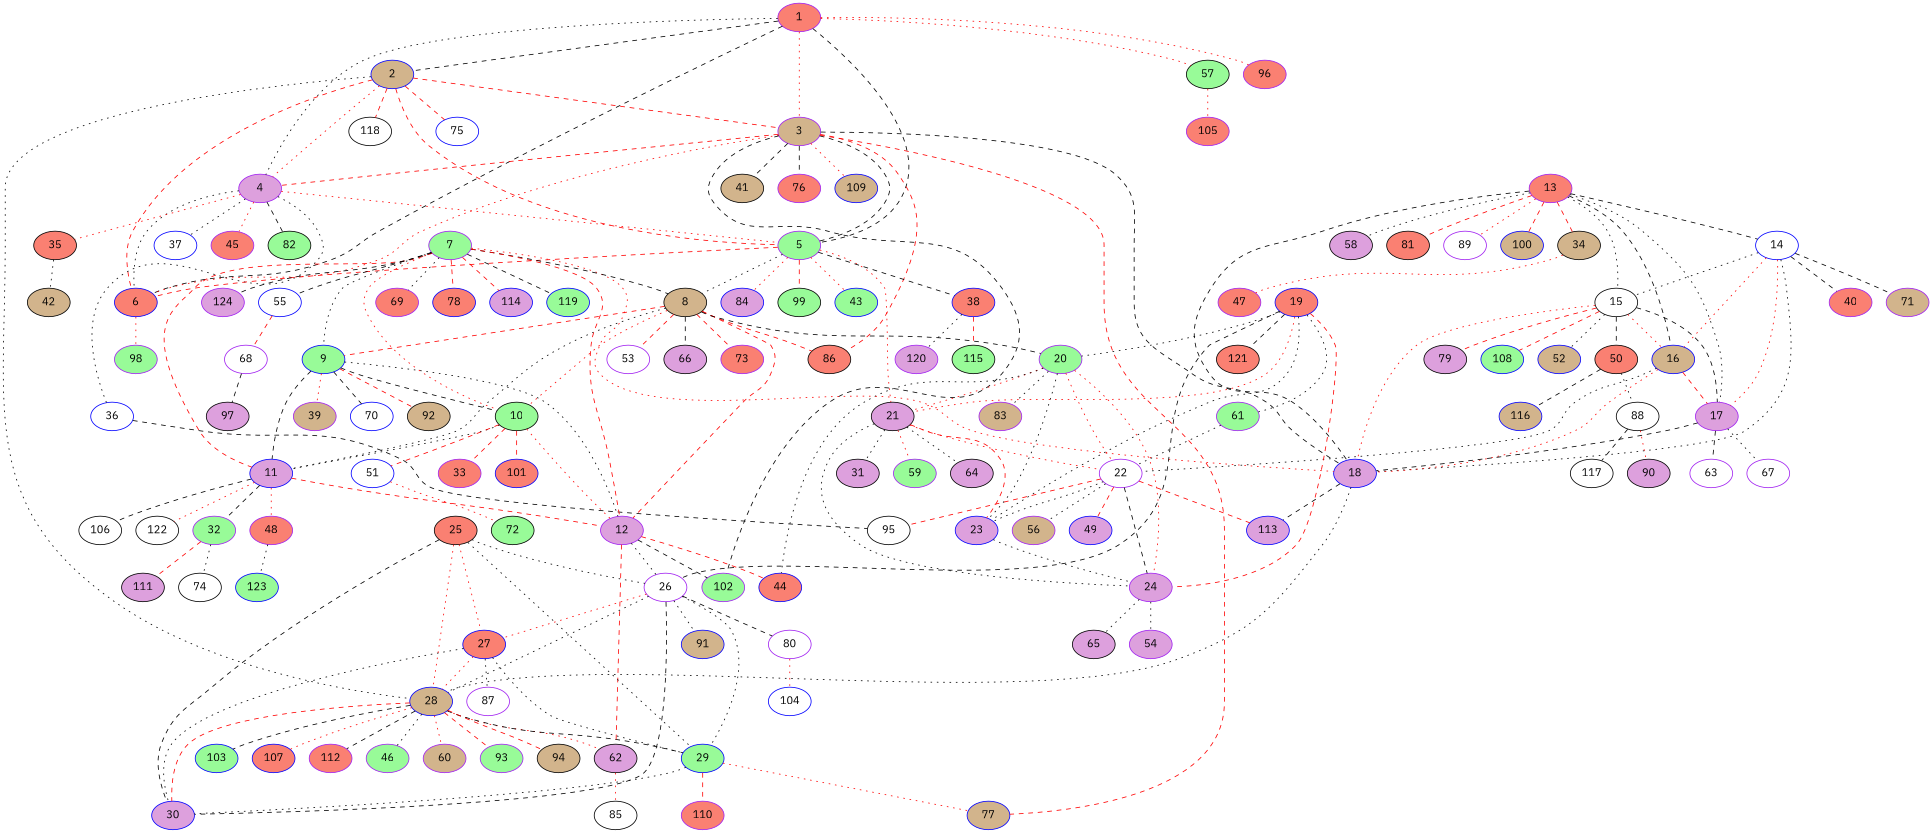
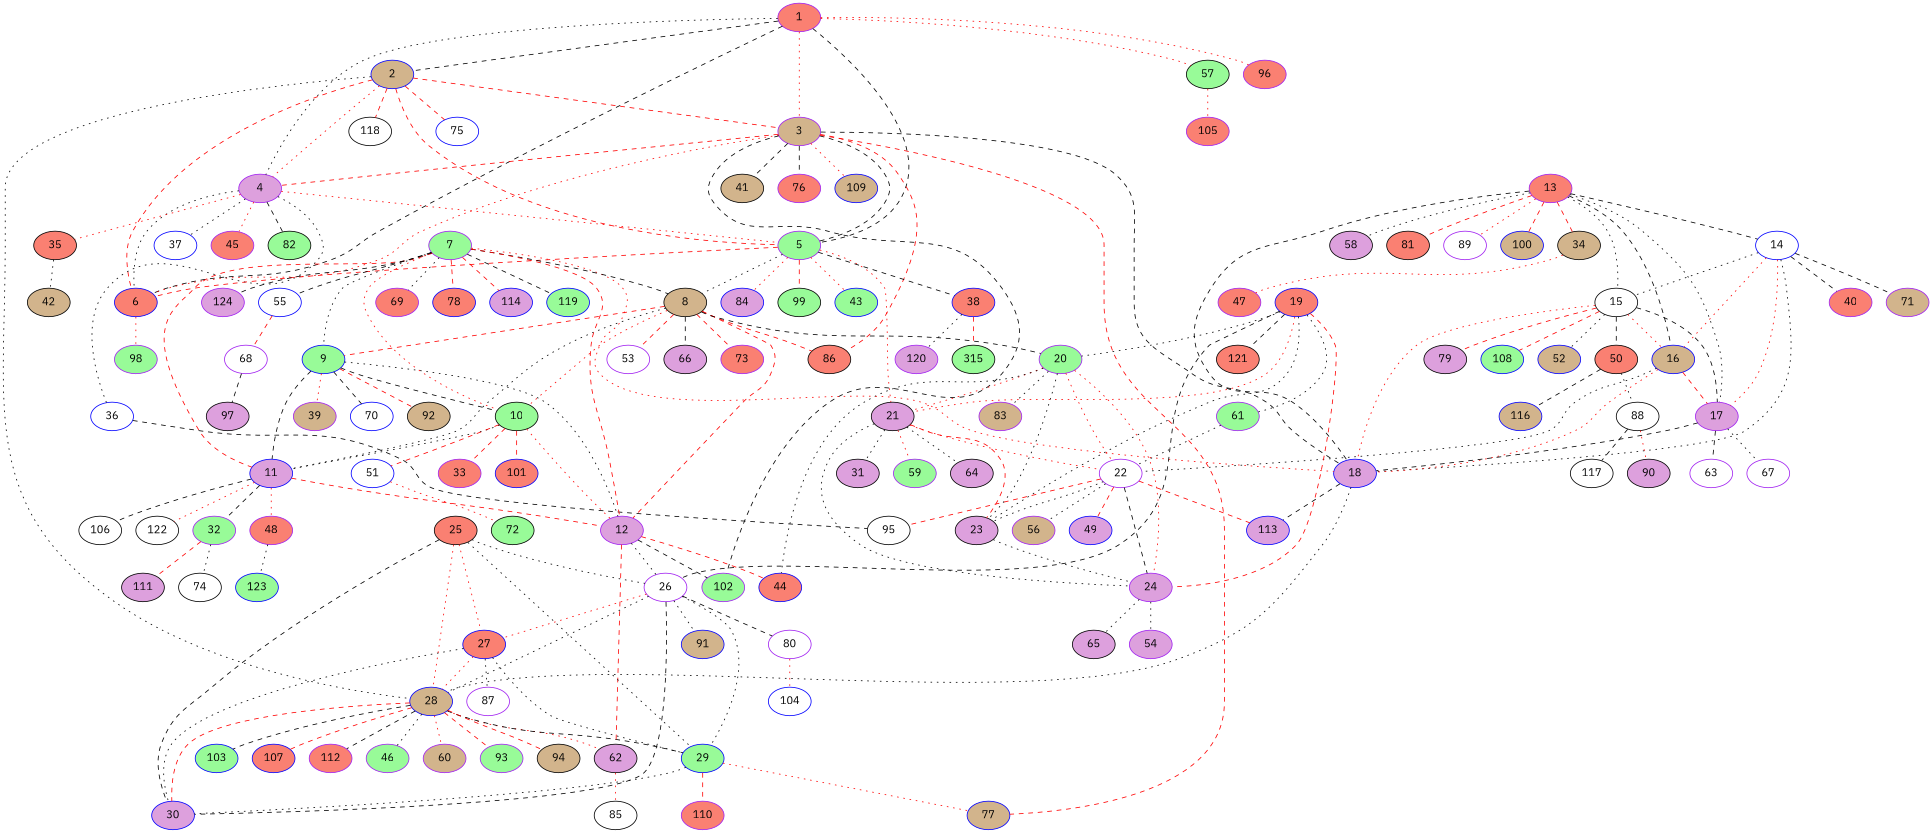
node "115": label "115" -> "315"
node "23": color blue -> black
edge "28" -- "107": style dotted -> dashed
